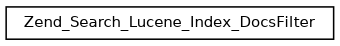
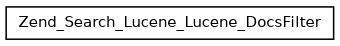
node "Zend_Search_Lucene_Index_DocsFilter": label "Zend_Search_Lucene_Index_DocsFilter" -> "Zend_Search_Lucene_Lucene_DocsFilter"
